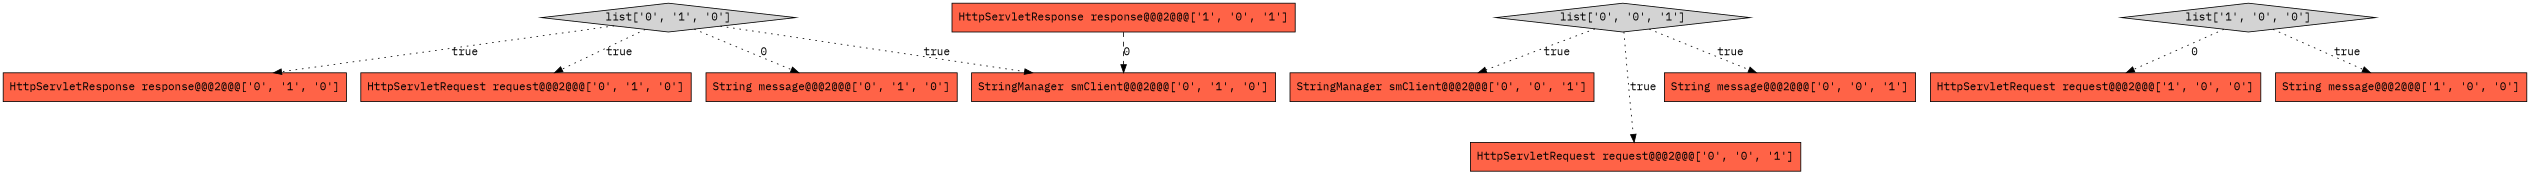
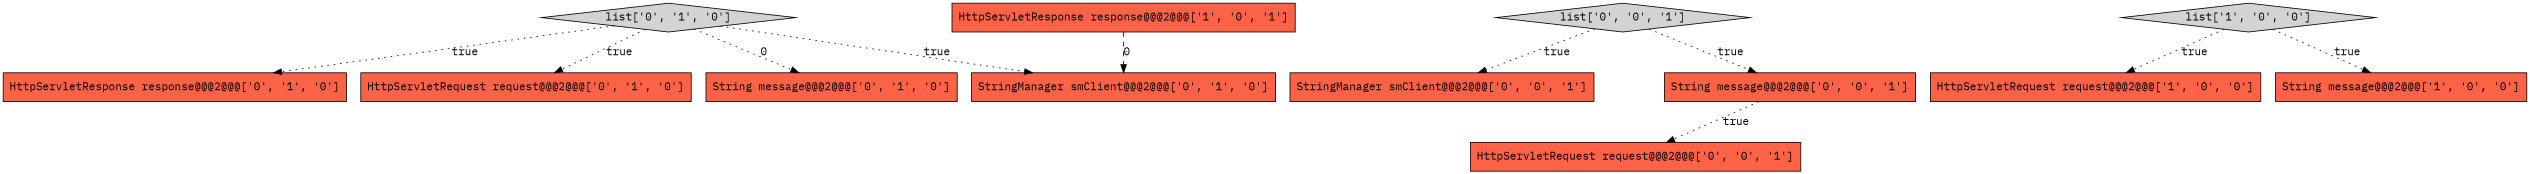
edge "list['1', '0', '0']" -> "HttpServletRequest request@@@2@@@['1', '0', '0']": label "0" -> "true"
edge "list['0', '0', '1']" -> "HttpServletRequest request@@@2@@@['0', '0', '1']": now "String message@@@2@@@['0', '0', '1']" -> "HttpServletRequest request@@@2@@@['0', '0', '1']"
